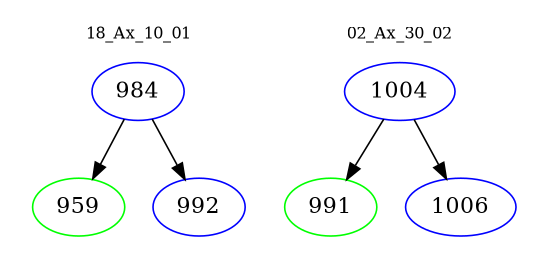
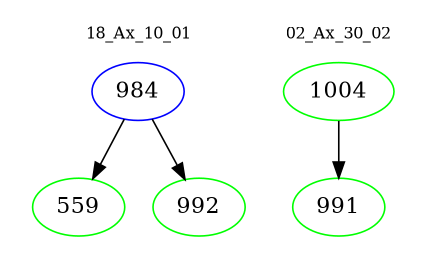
node "1004": color blue -> green
node "959": label "959" -> "559"
node "992": color blue -> green
node "1006": removed
